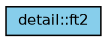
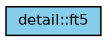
node "detail::ft2": label "detail::ft2" -> "detail::ft5"
